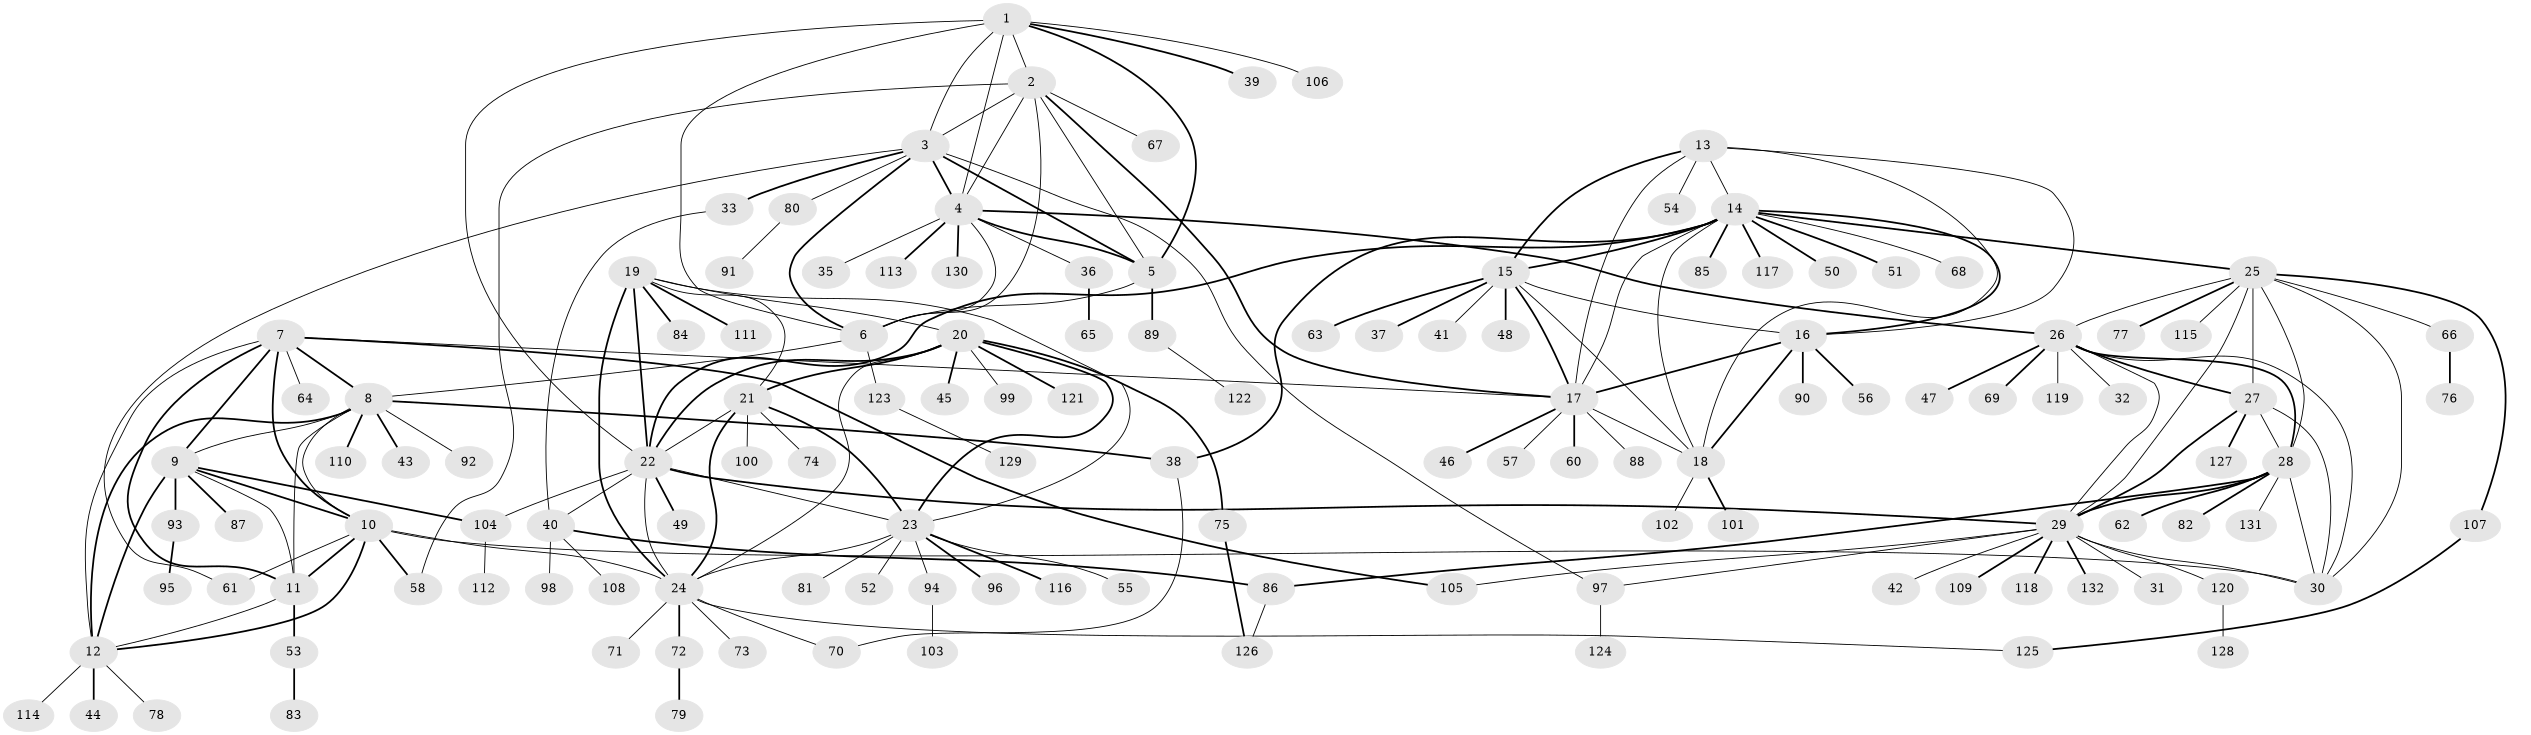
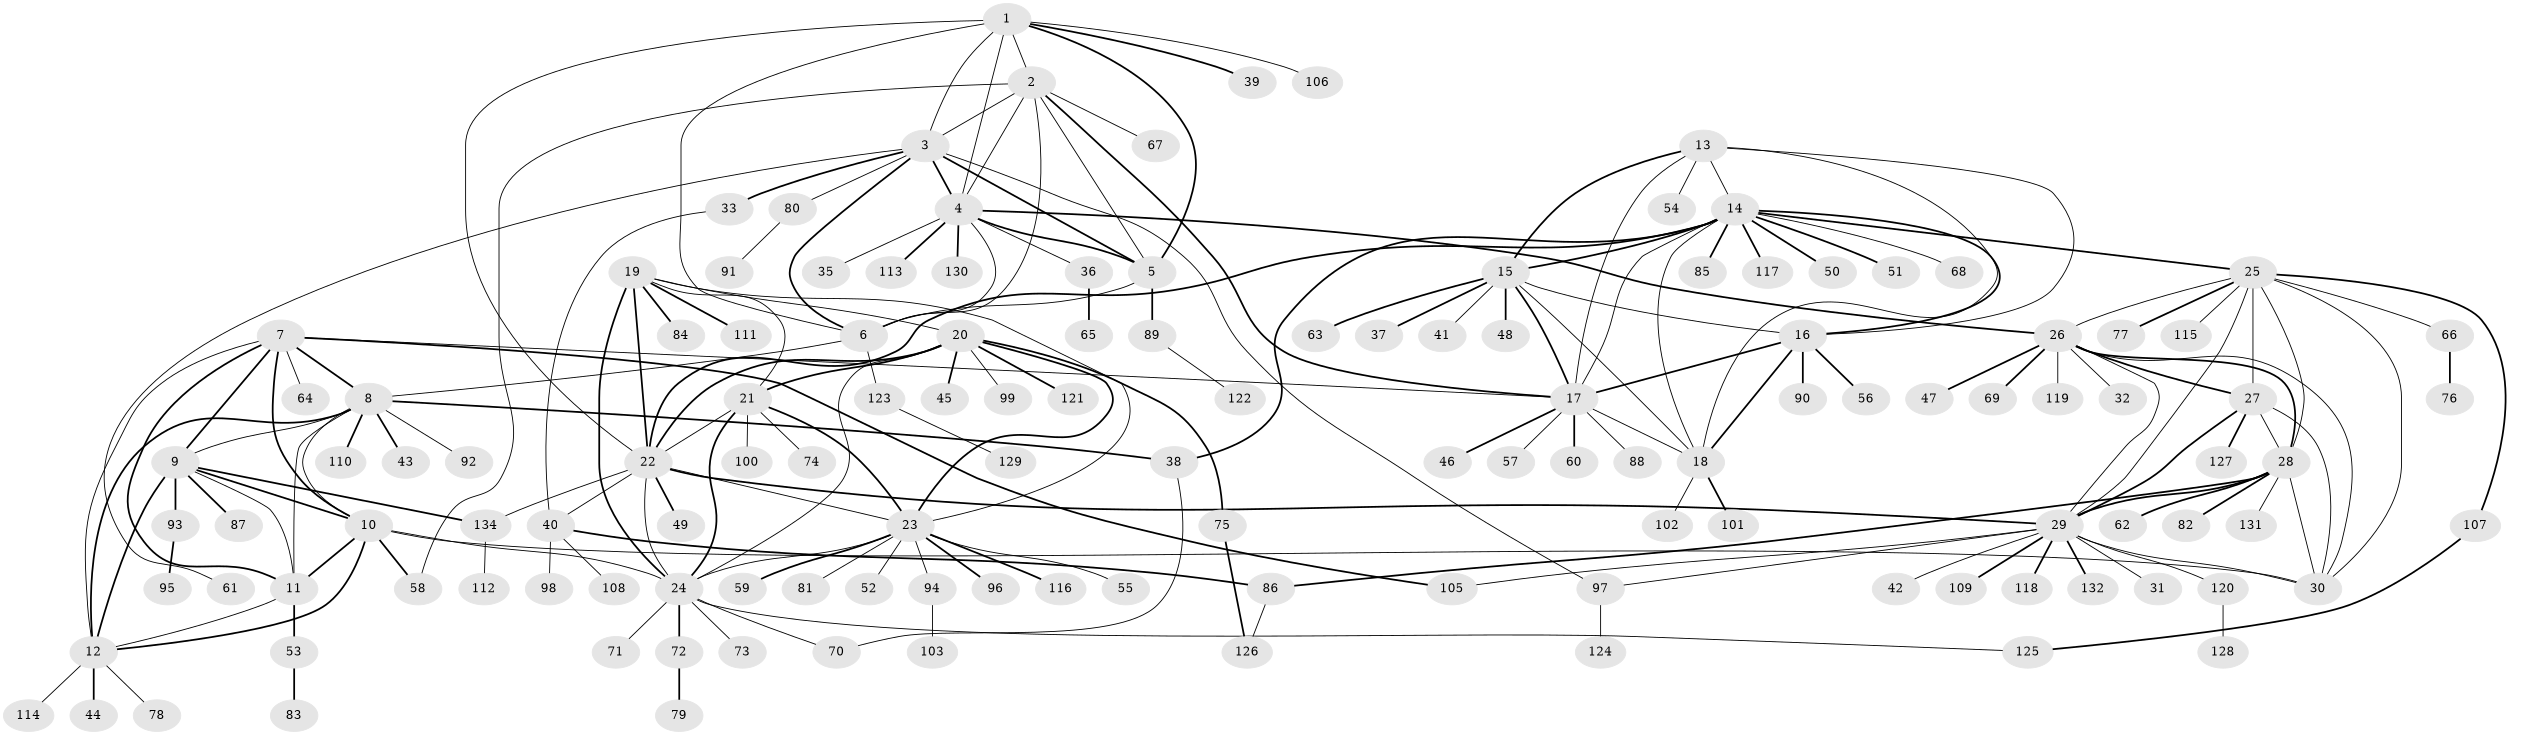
node "104": label "104" -> "134"
edge "10" -- "61": removed
node "59": added
